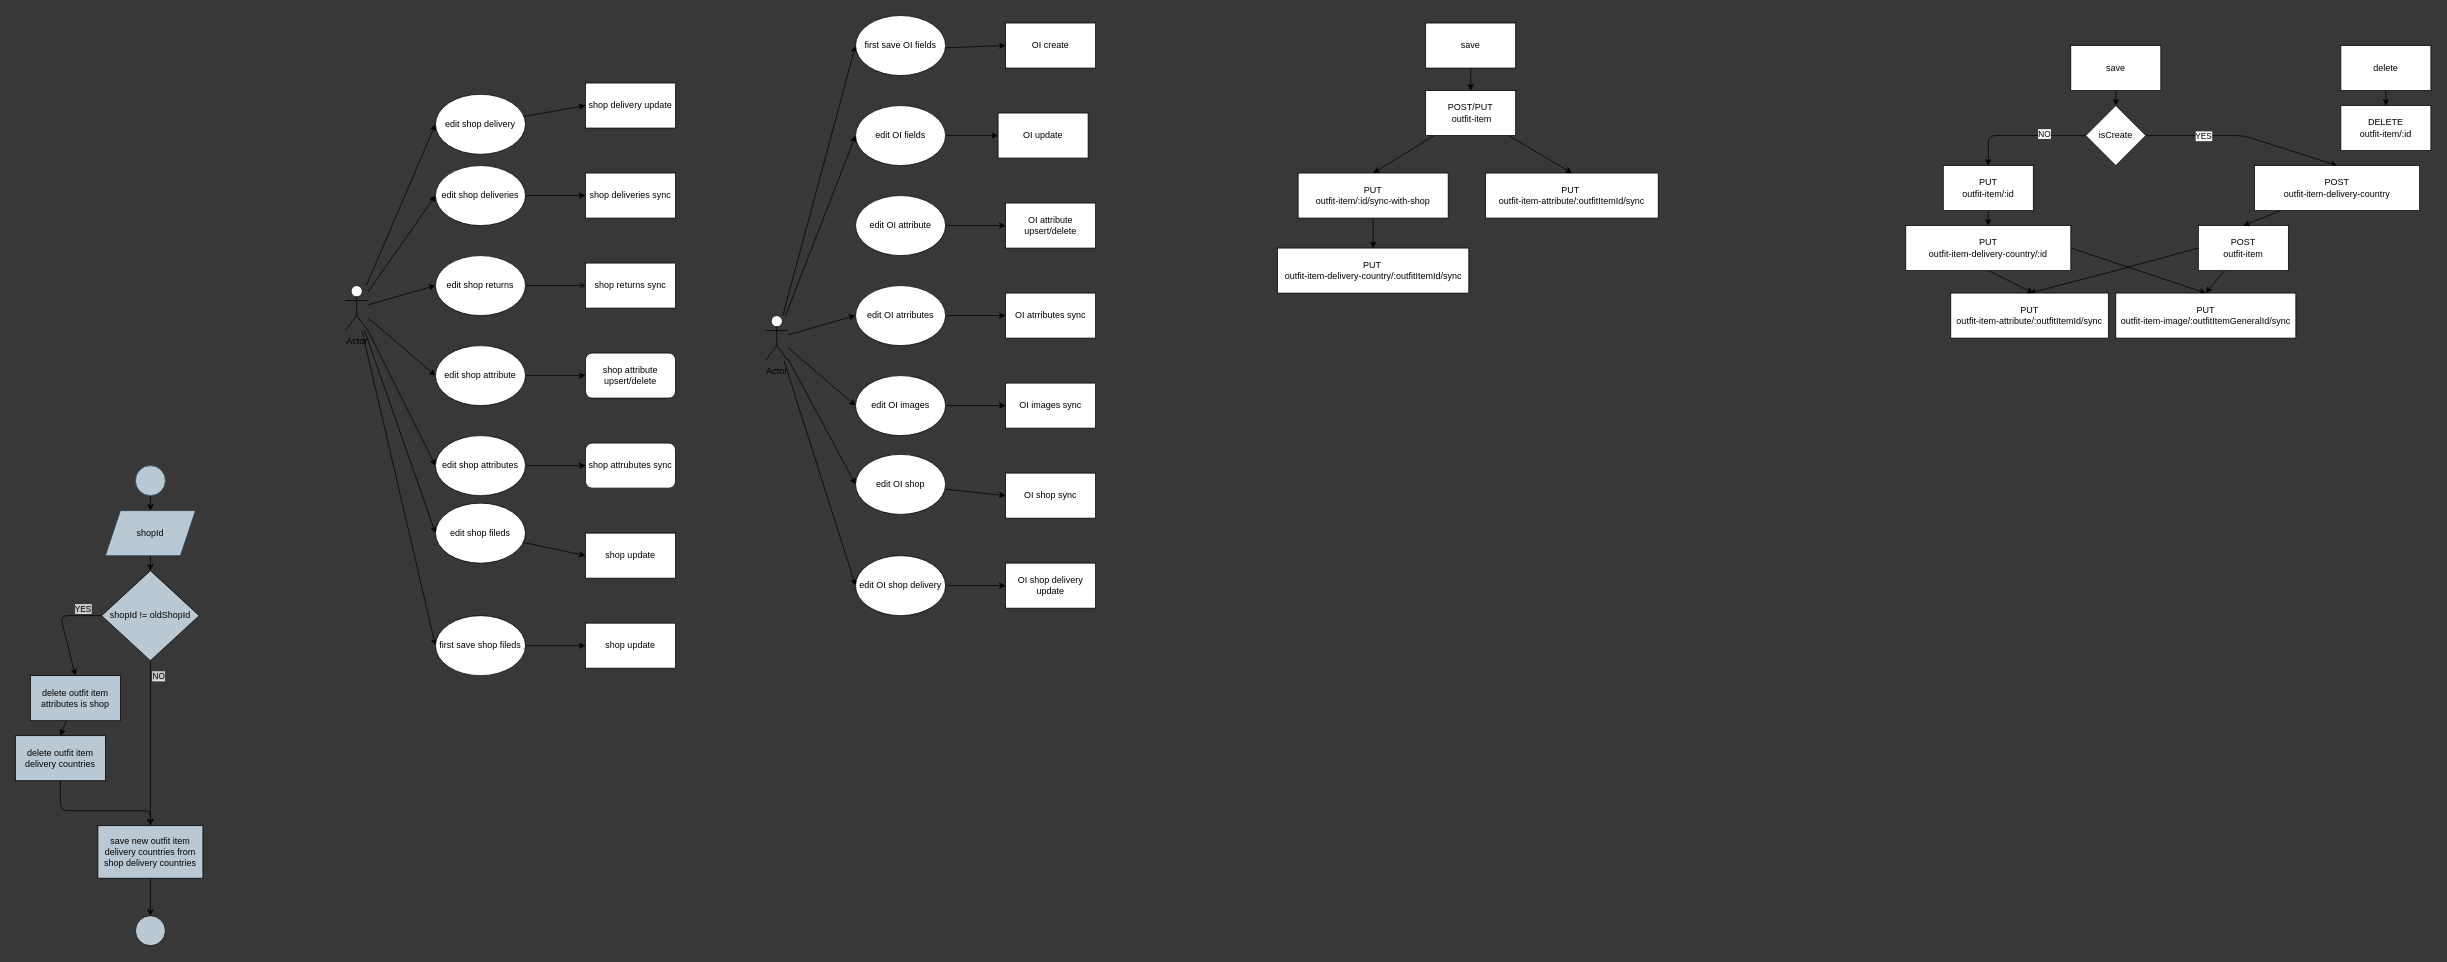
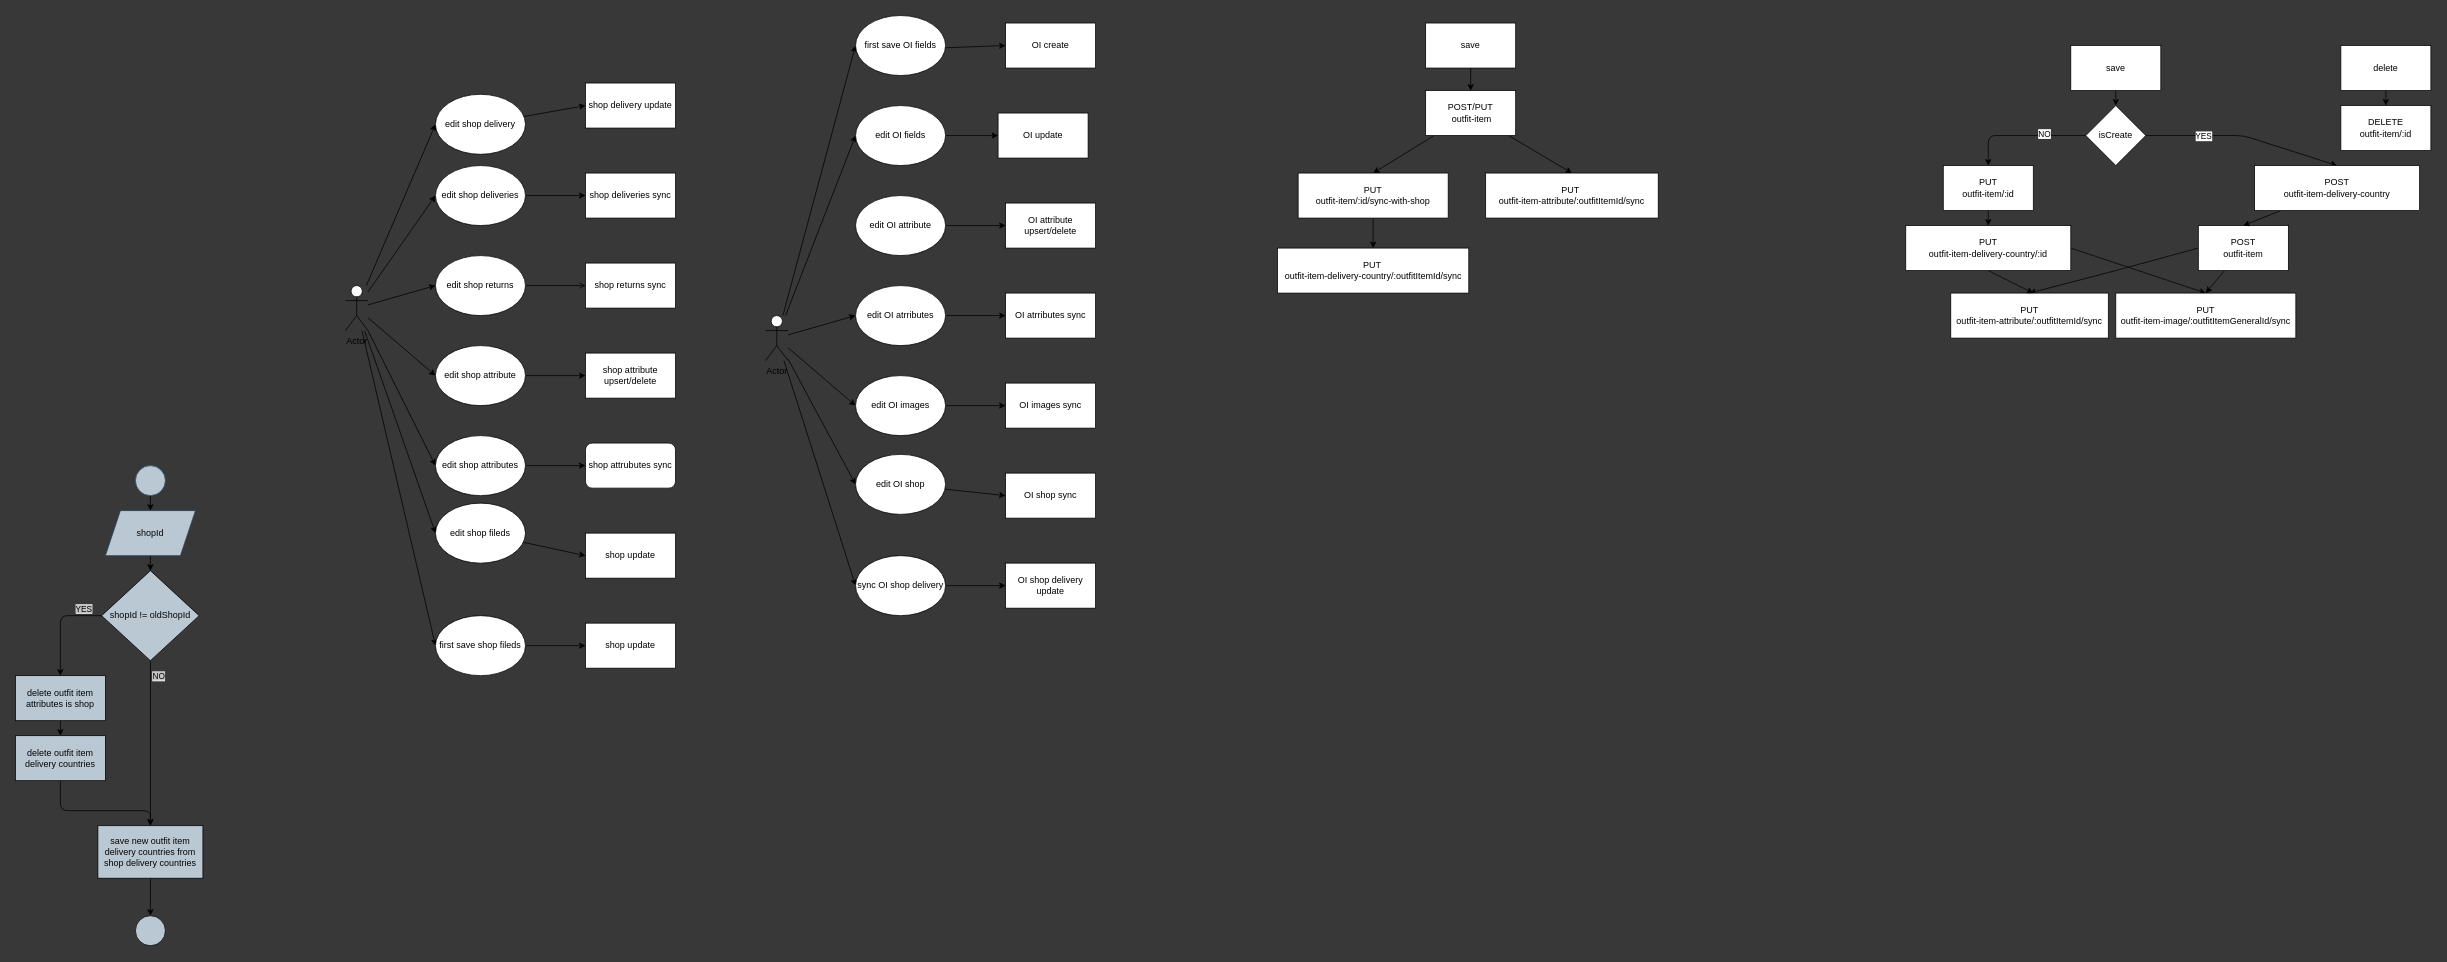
node "shop attribute upsert/delete": shape rounded rectangle -> rectangle
node "edit OI shop delivery": label "edit OI shop delivery" -> "sync OI shop delivery"
node "delete outfit item attributes is shop": moved (75, 698) -> (60, 698)
